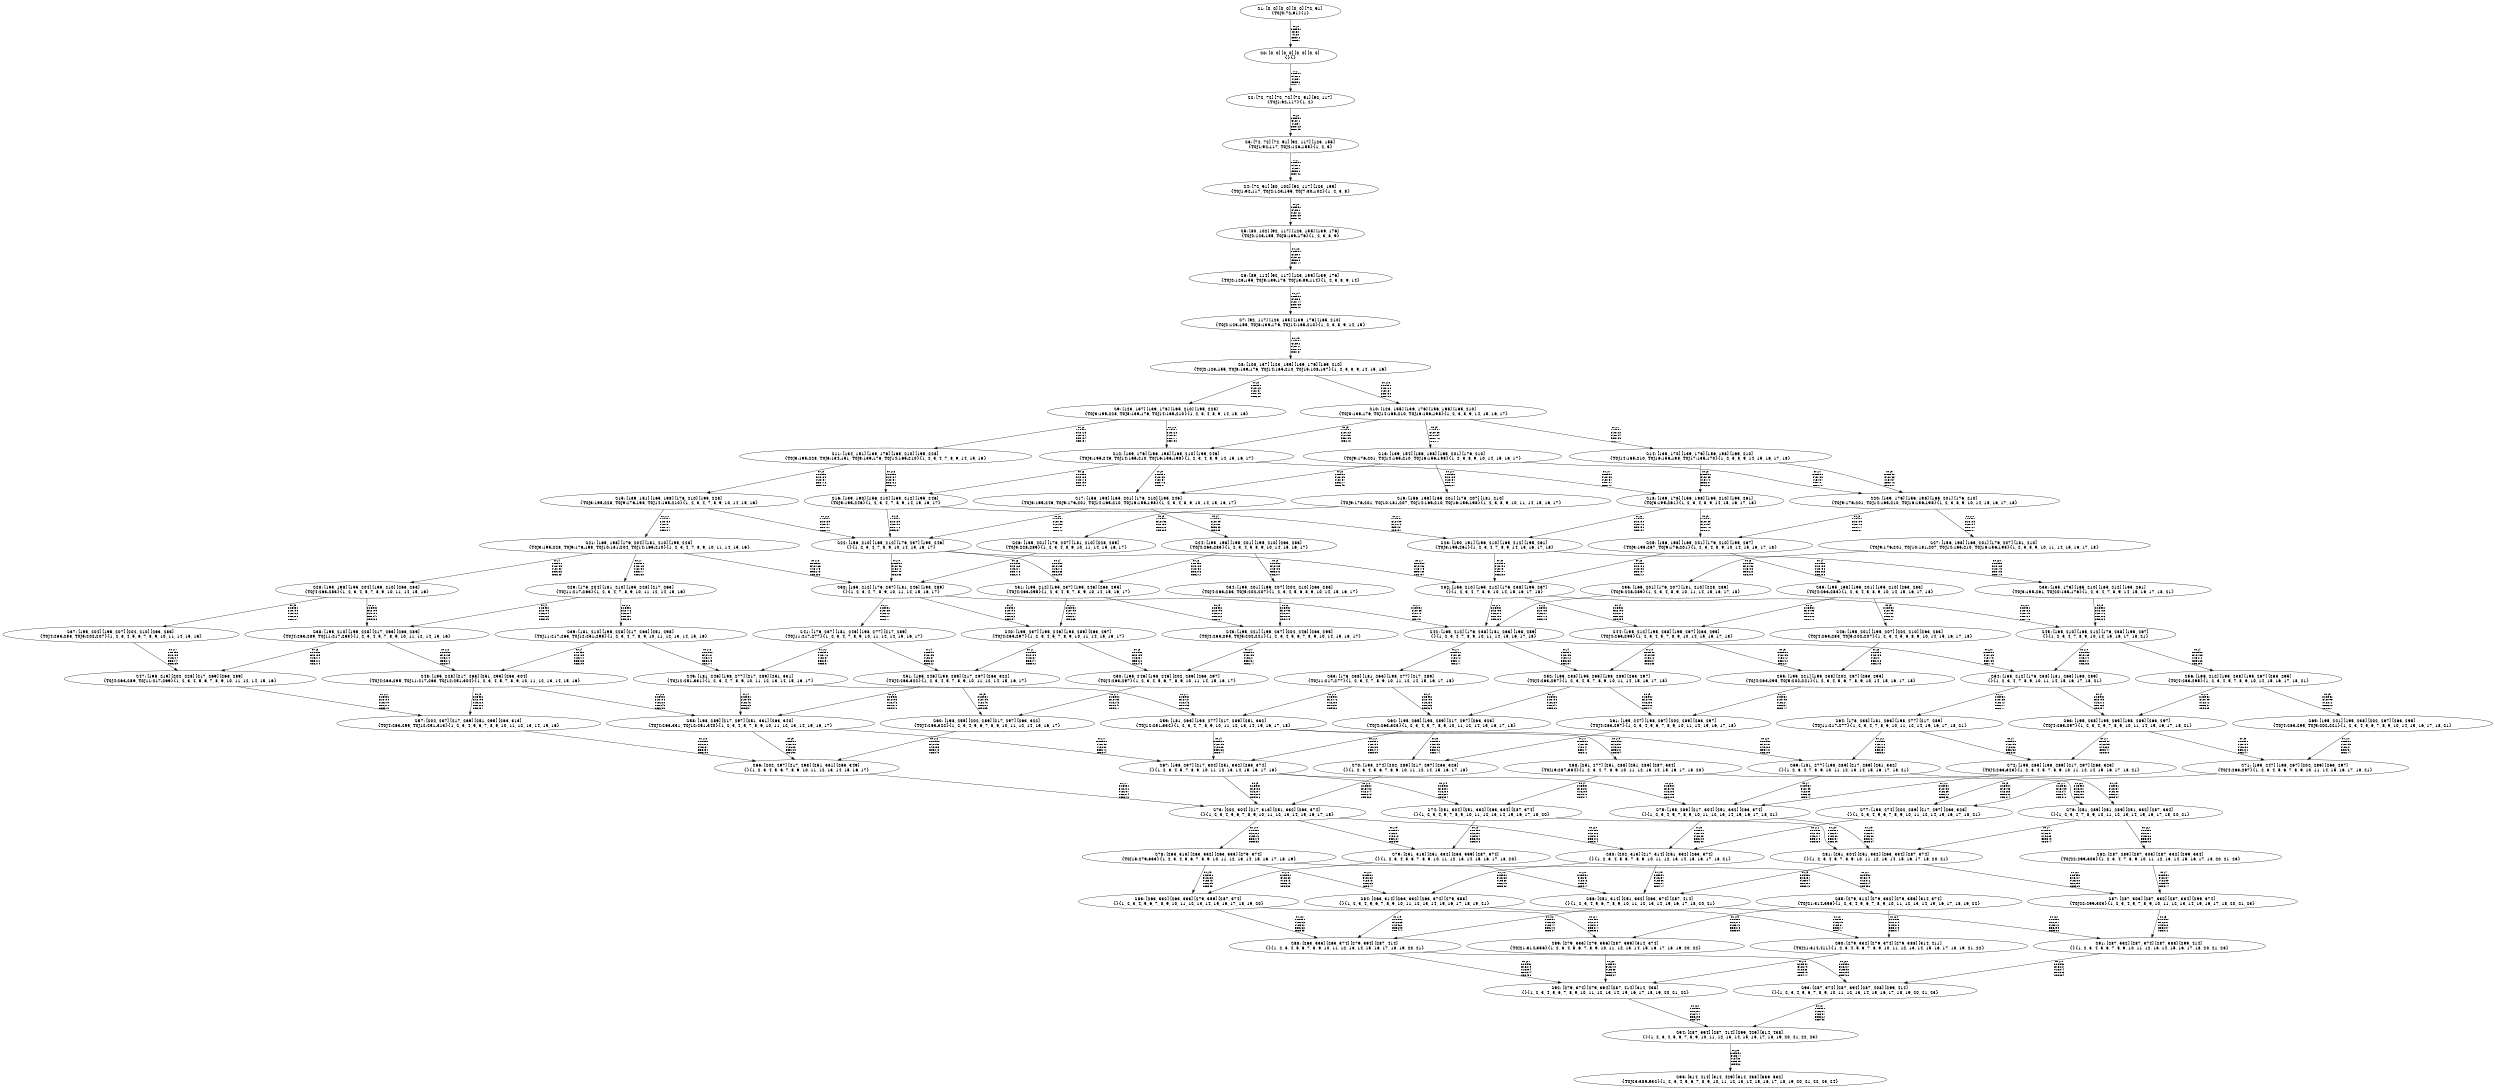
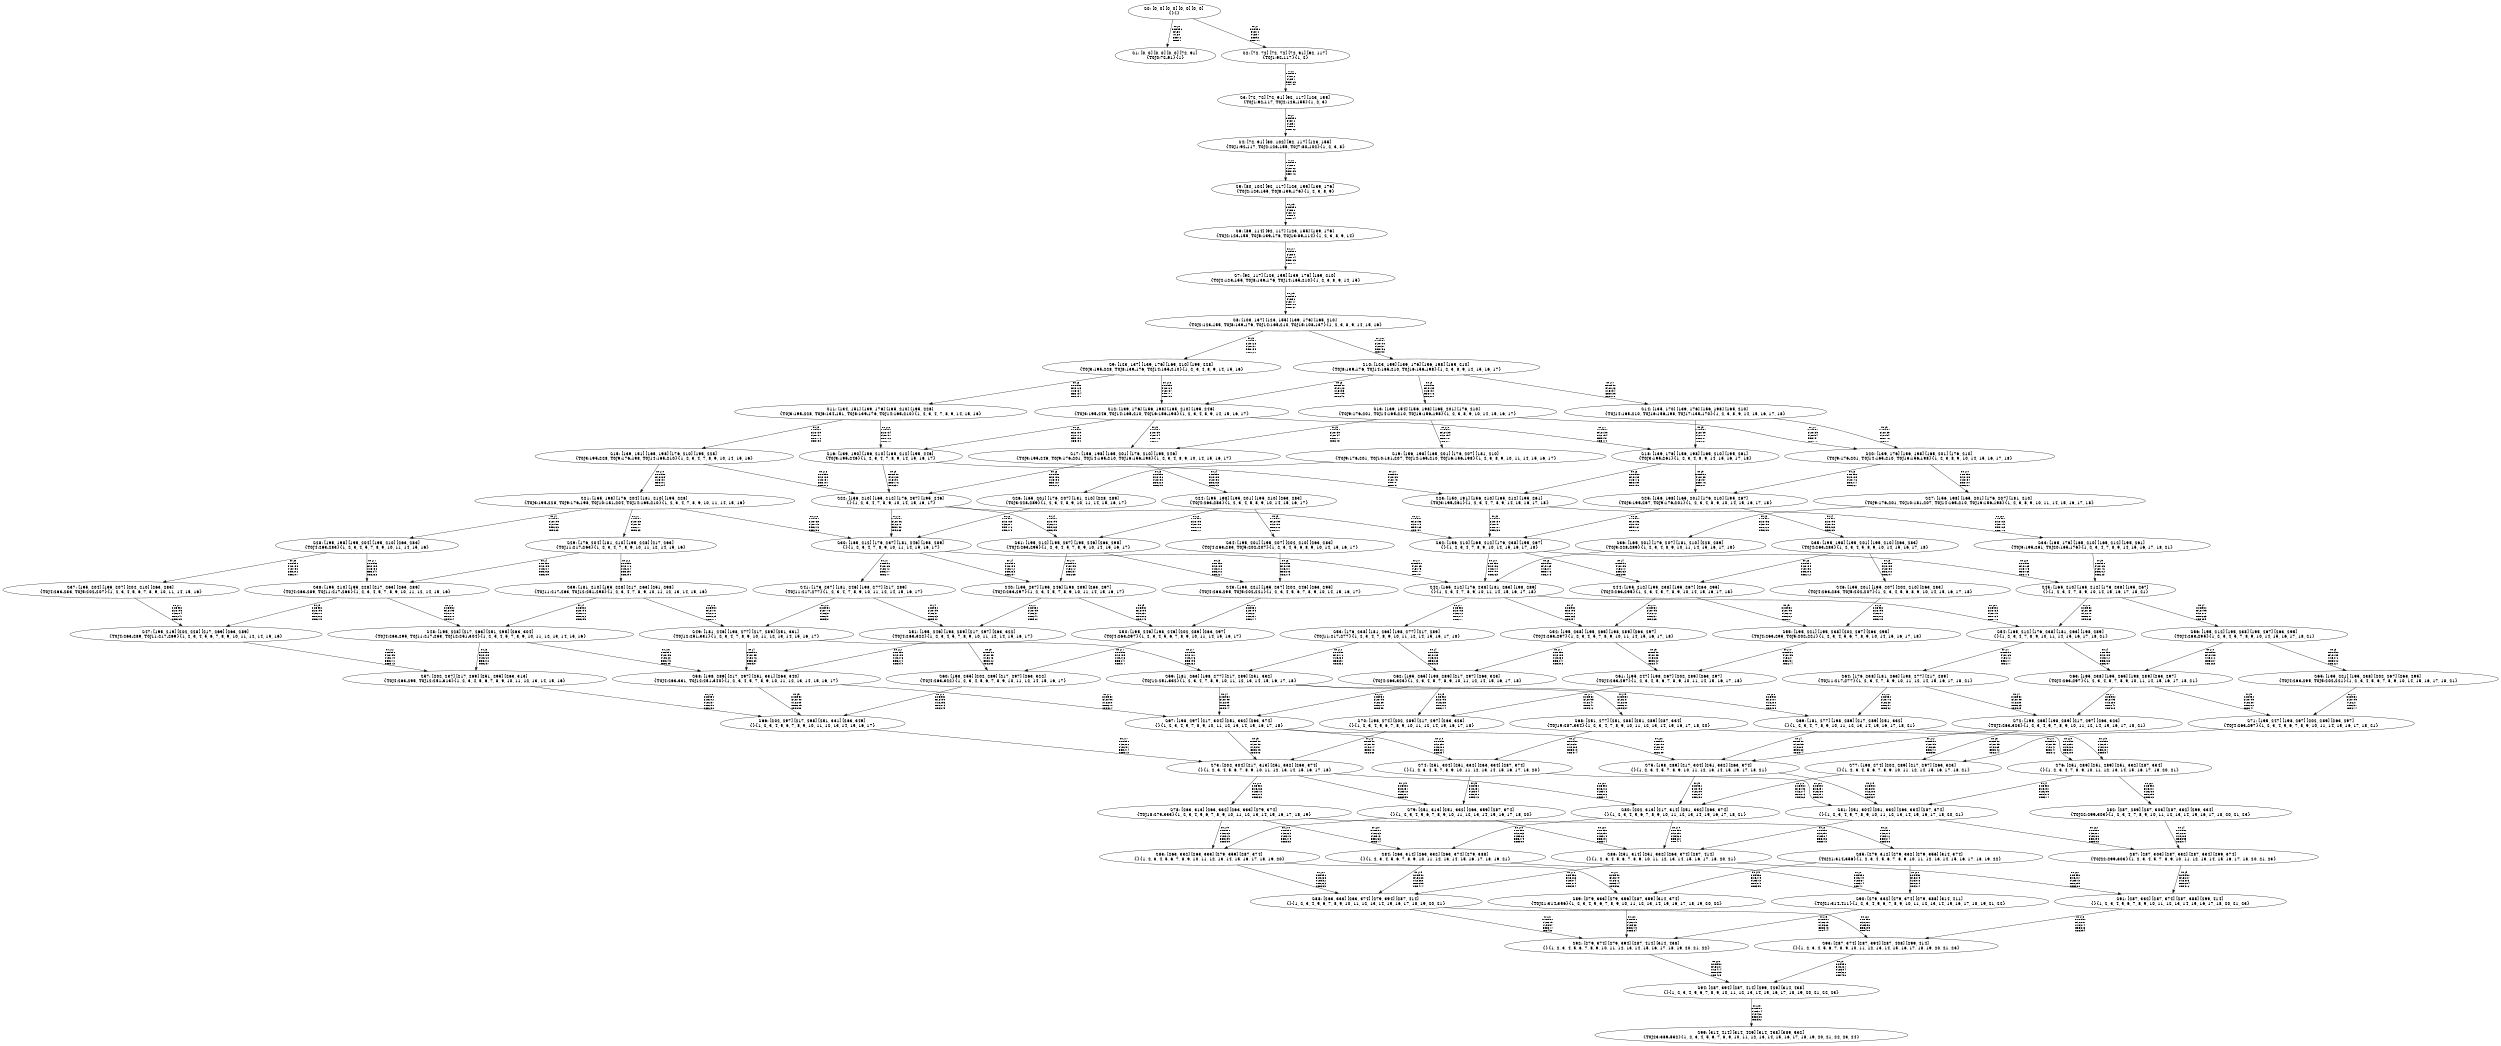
edge "S1: [0, 0] [0, 0] [0, 0] [72, 91] {T0J0:72-91}{1}" -> "S0: [0, 0] [0, 0] [0, 0] [0, 0] {}{}": reversed
